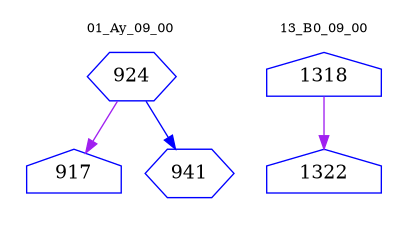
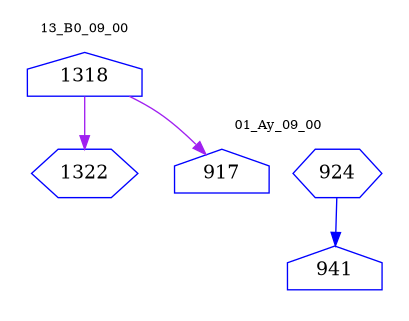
edge "924" -> "917": now "1318" -> "917"
node "941": shape hexagon -> house
node "1322": shape house -> hexagon
